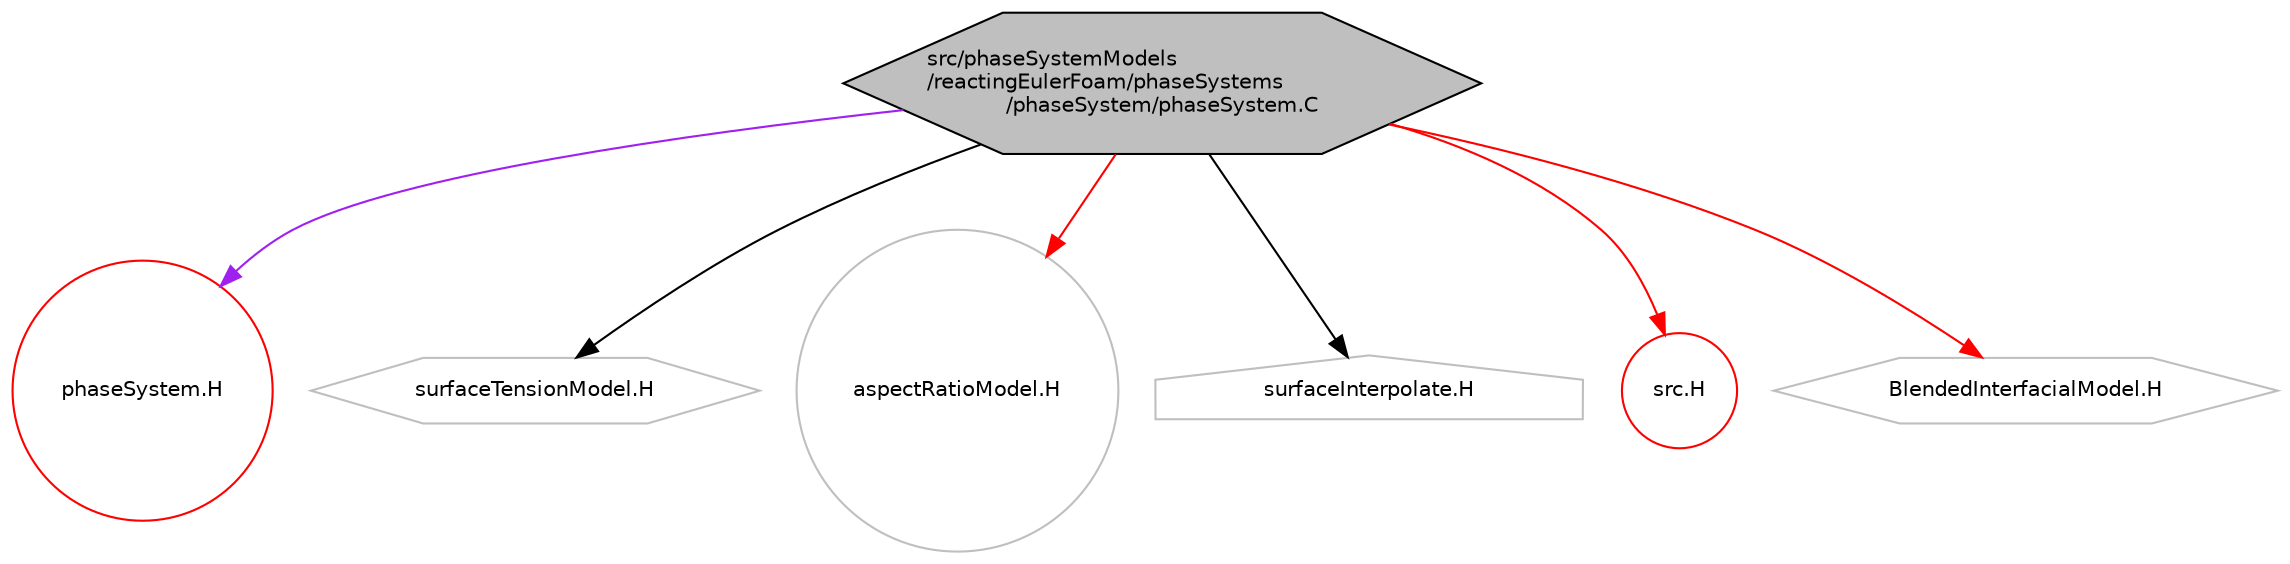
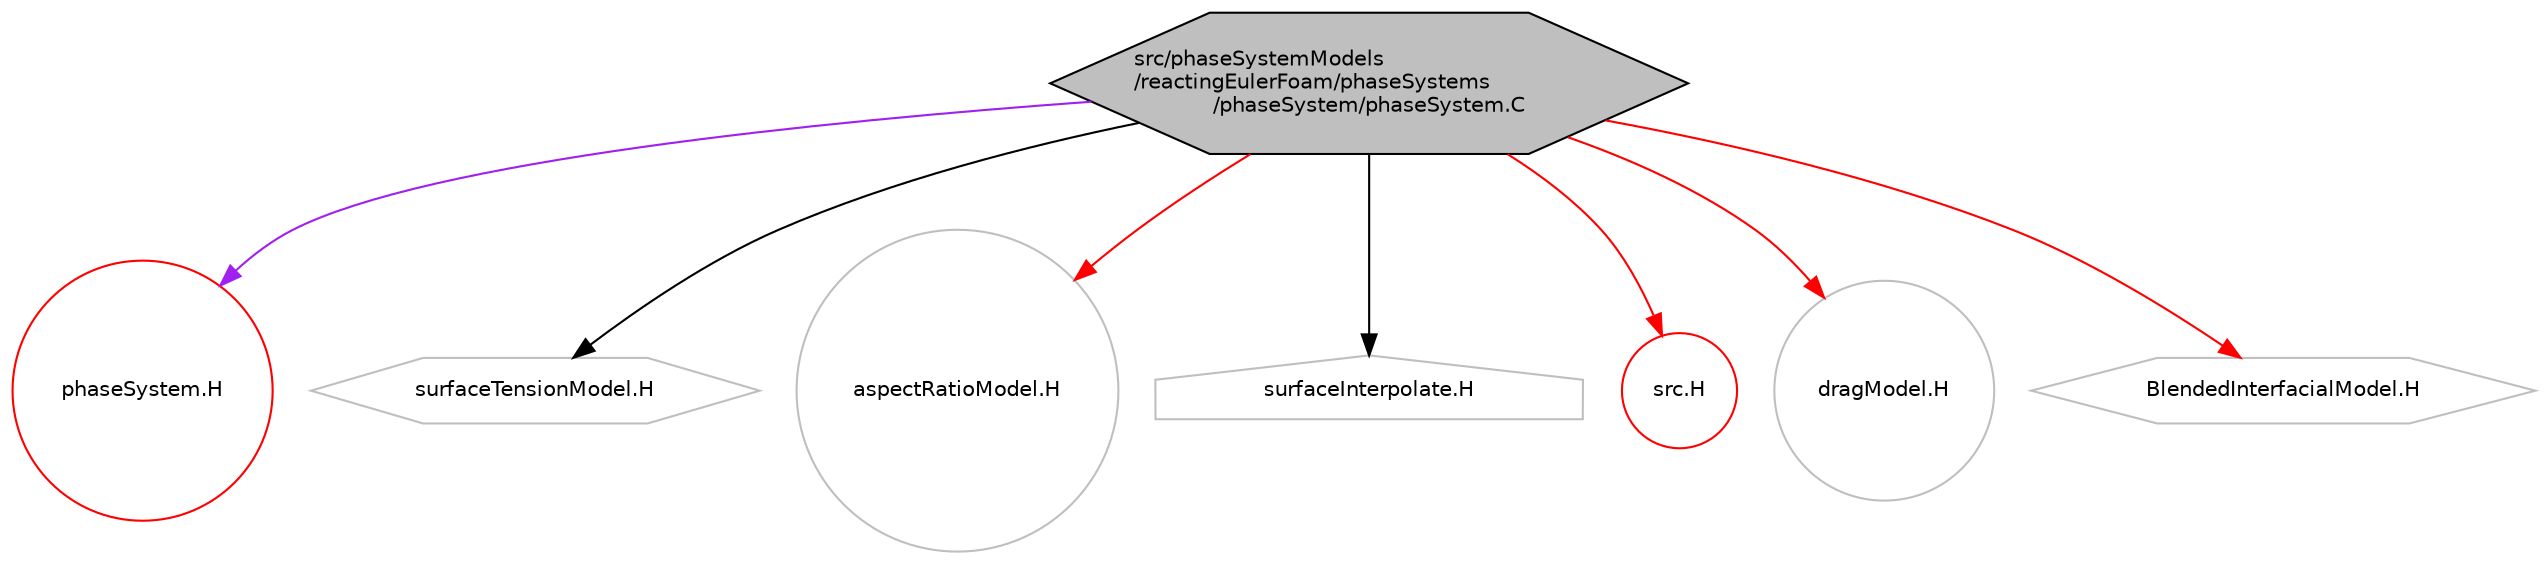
node "dragModel.H": added
